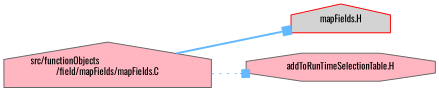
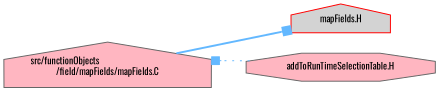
edge "src/functionObjects /field/mapFields/mapFields.C" -> "addToRunTimeSelectionTable.H": reversed
